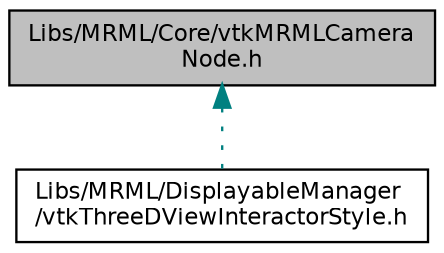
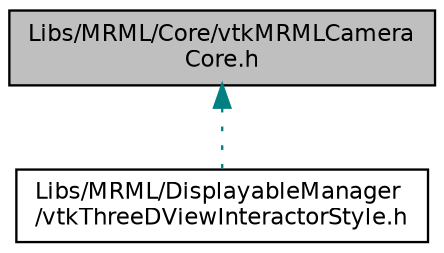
node "Libs/MRML/Core/vtkMRMLCamera Node.h": label "Libs/MRML/Core/vtkMRMLCamera Node.h" -> "Libs/MRML/Core/vtkMRMLCamera Core.h"
